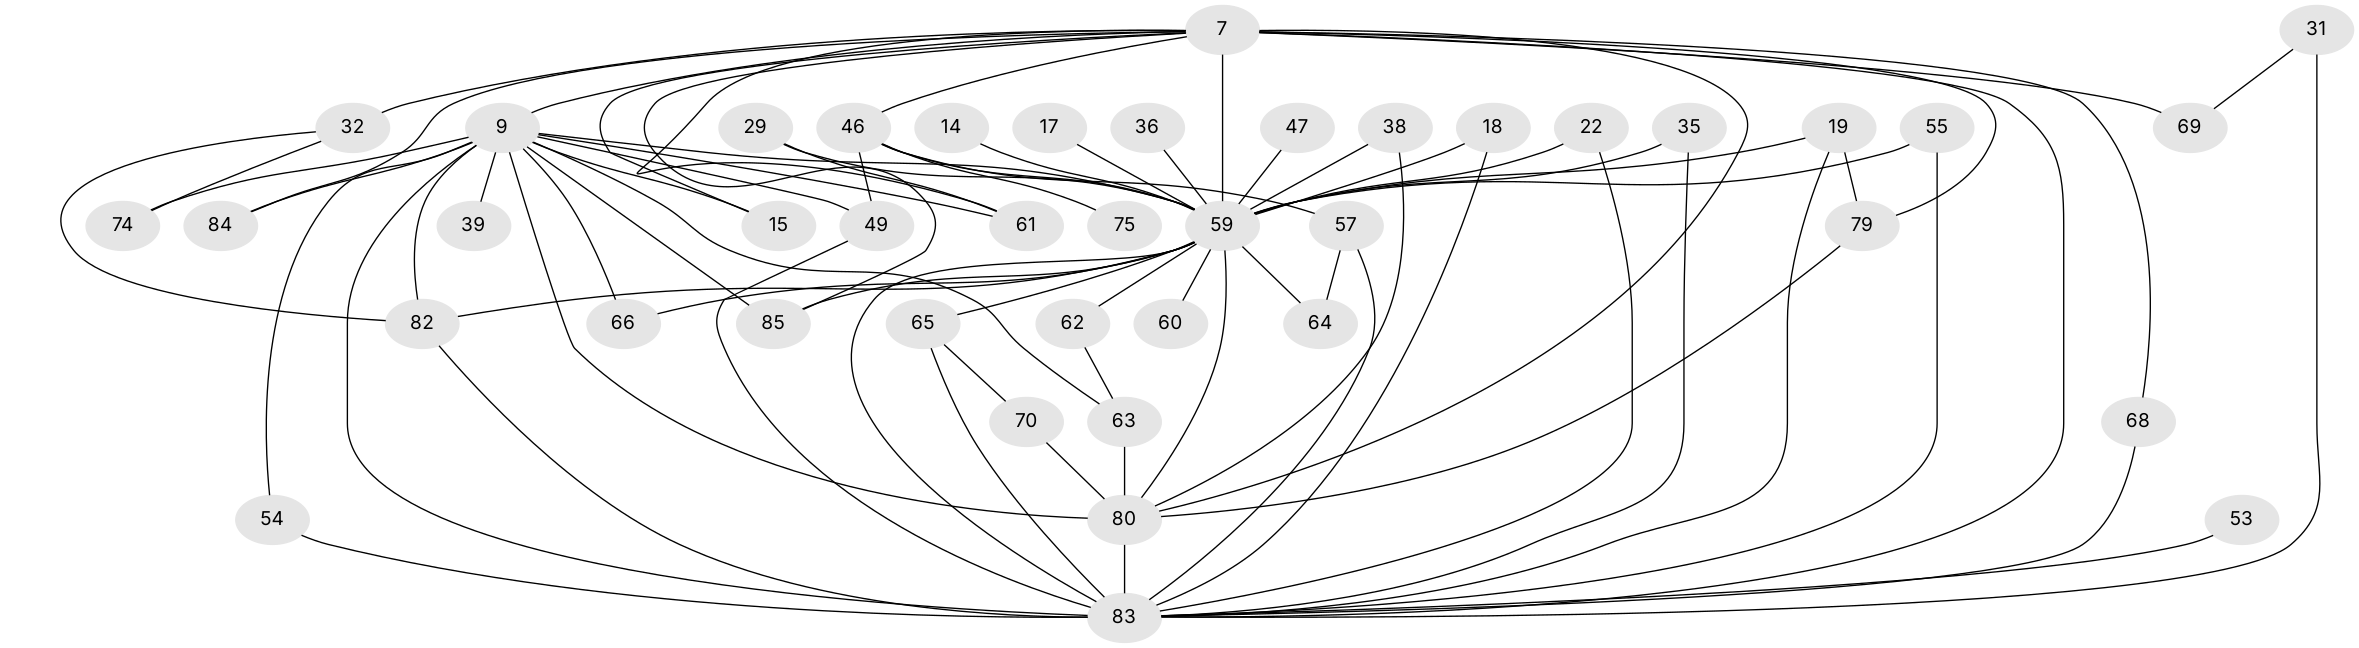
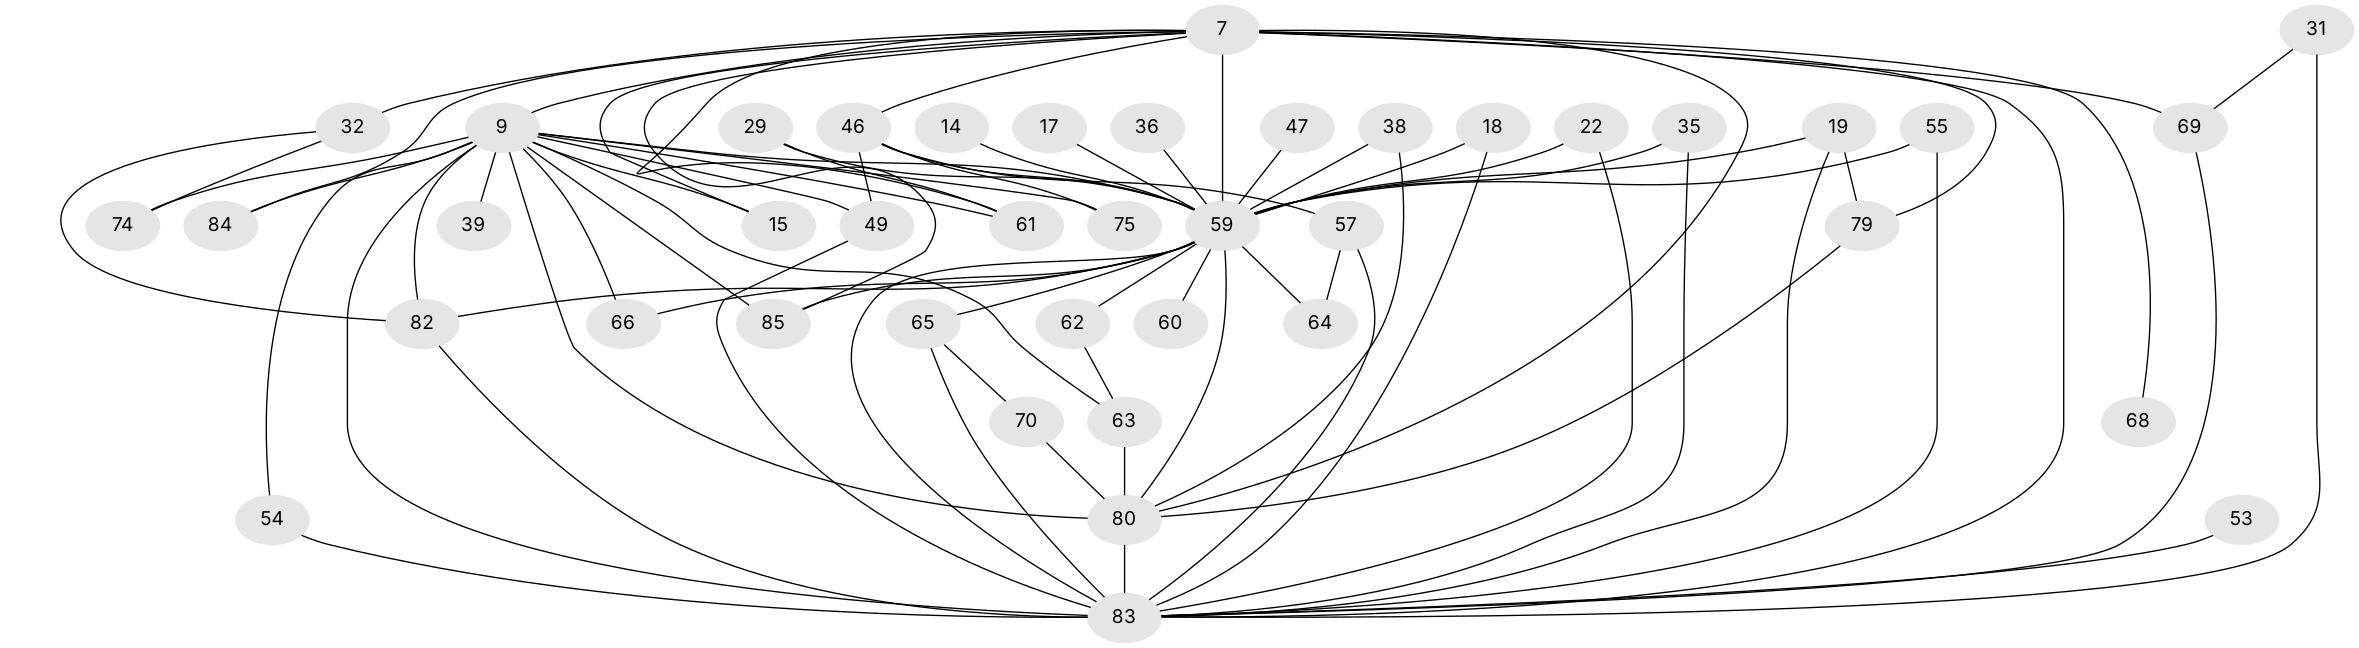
edge "9" -- "75": added
edge "68" -- "83": now "69" -- "83"
